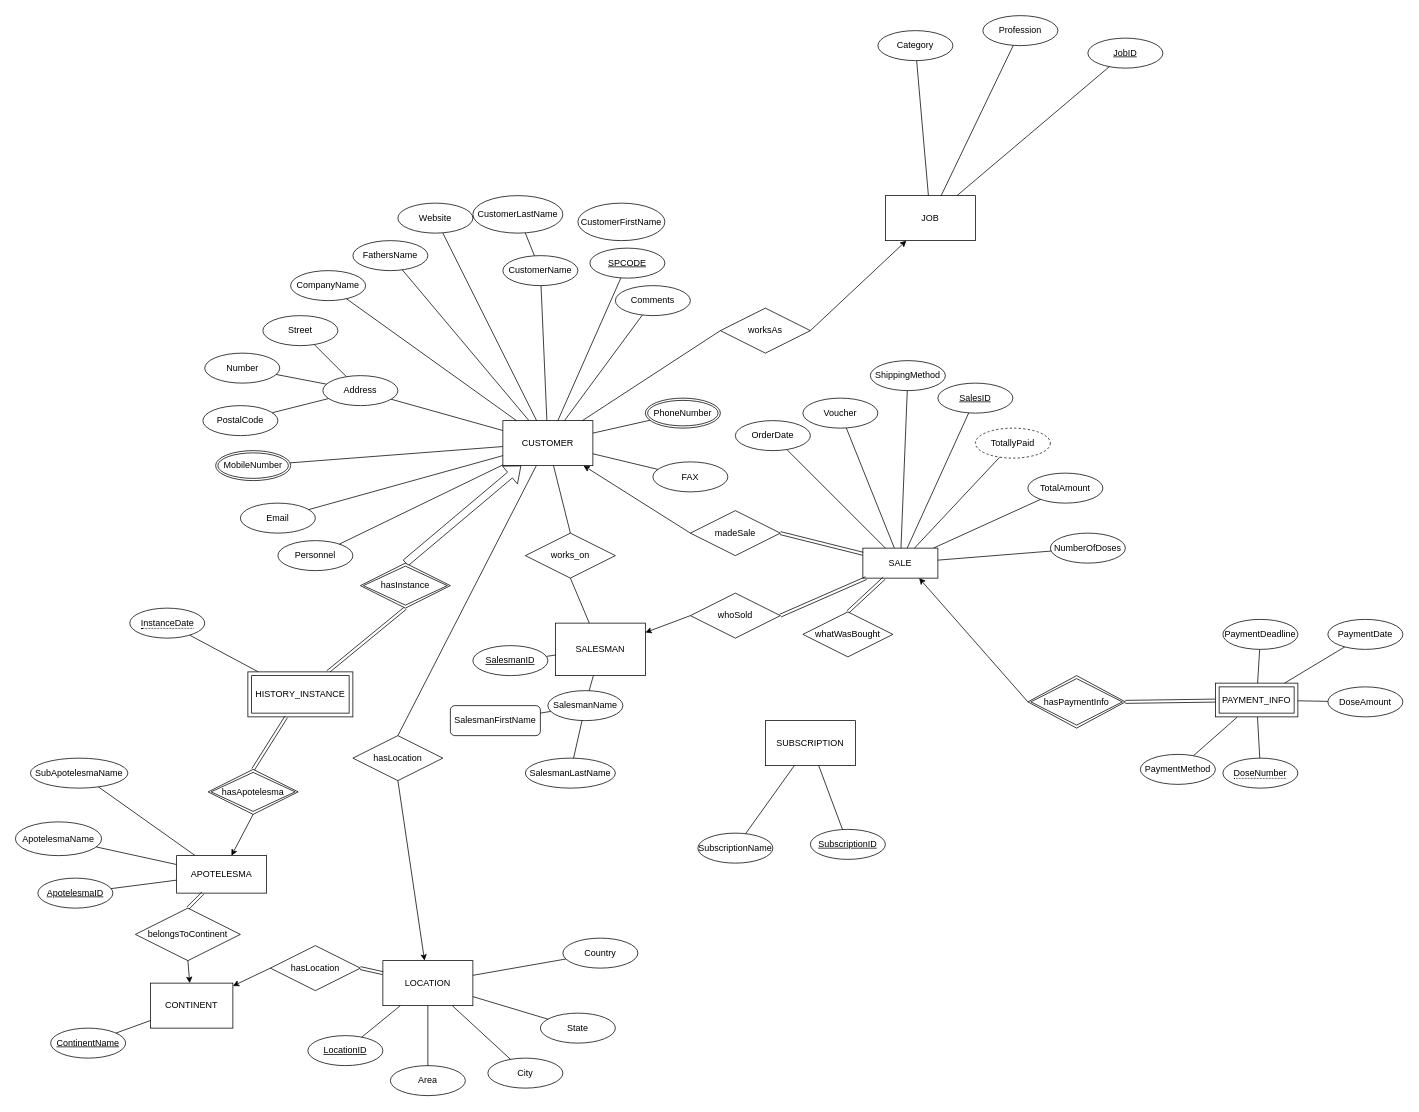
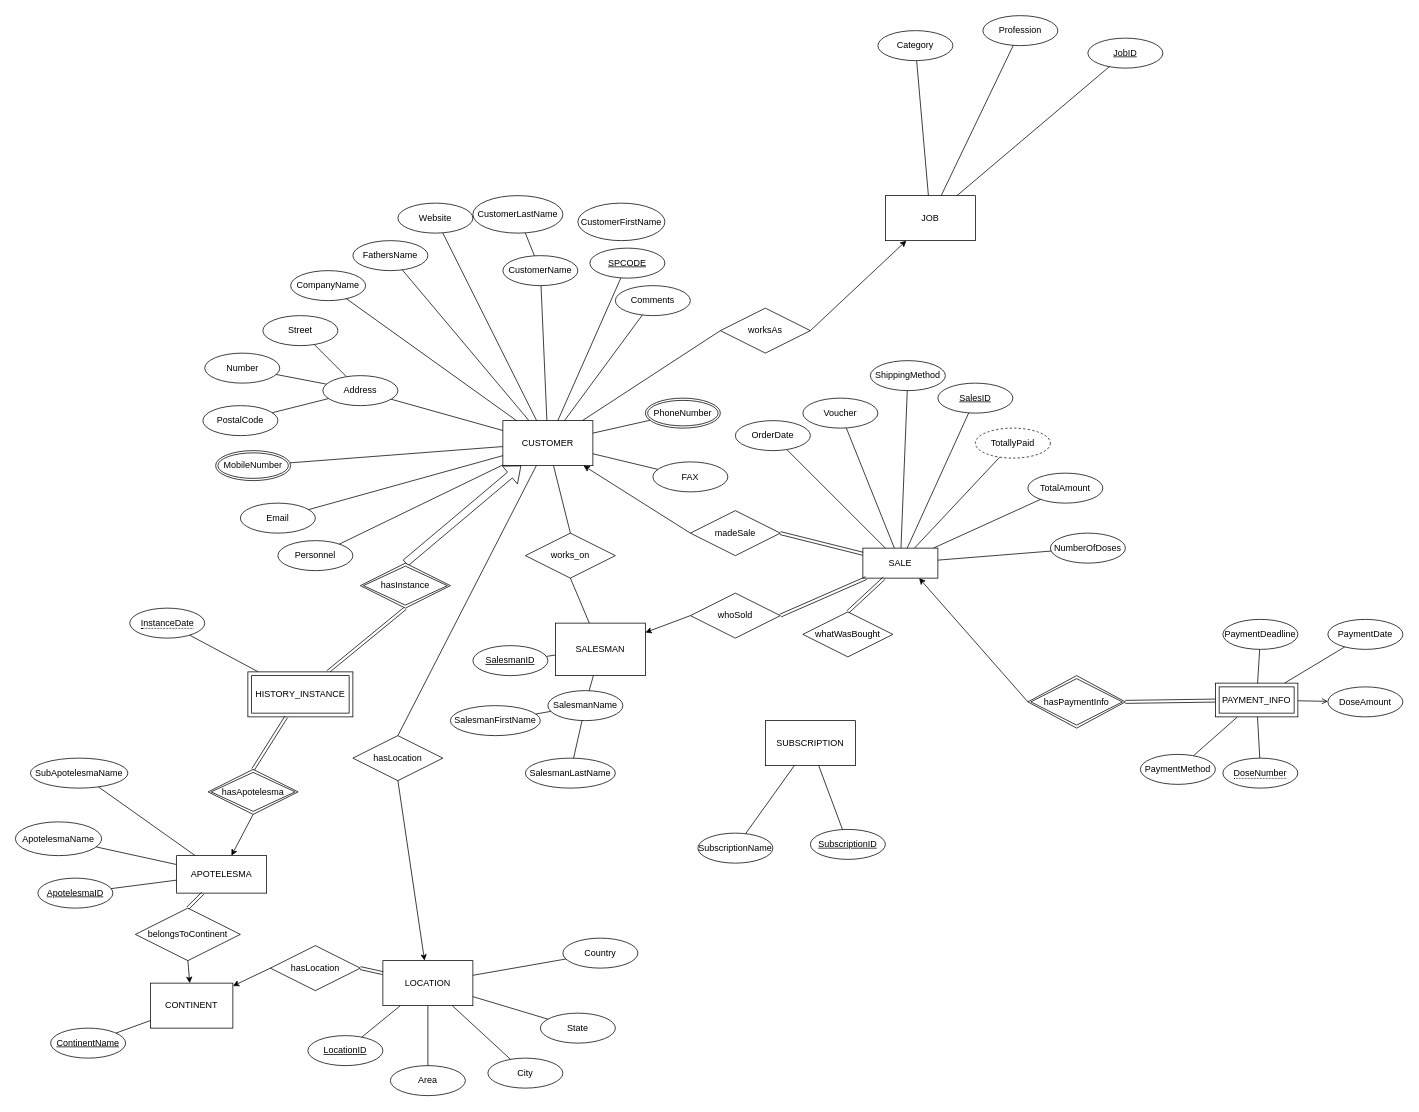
edge "PAYMENT_INFO" -- "DoseAmount": arrowhead none -> open
node "SalesmanFirstName": shape rounded rectangle -> ellipse
